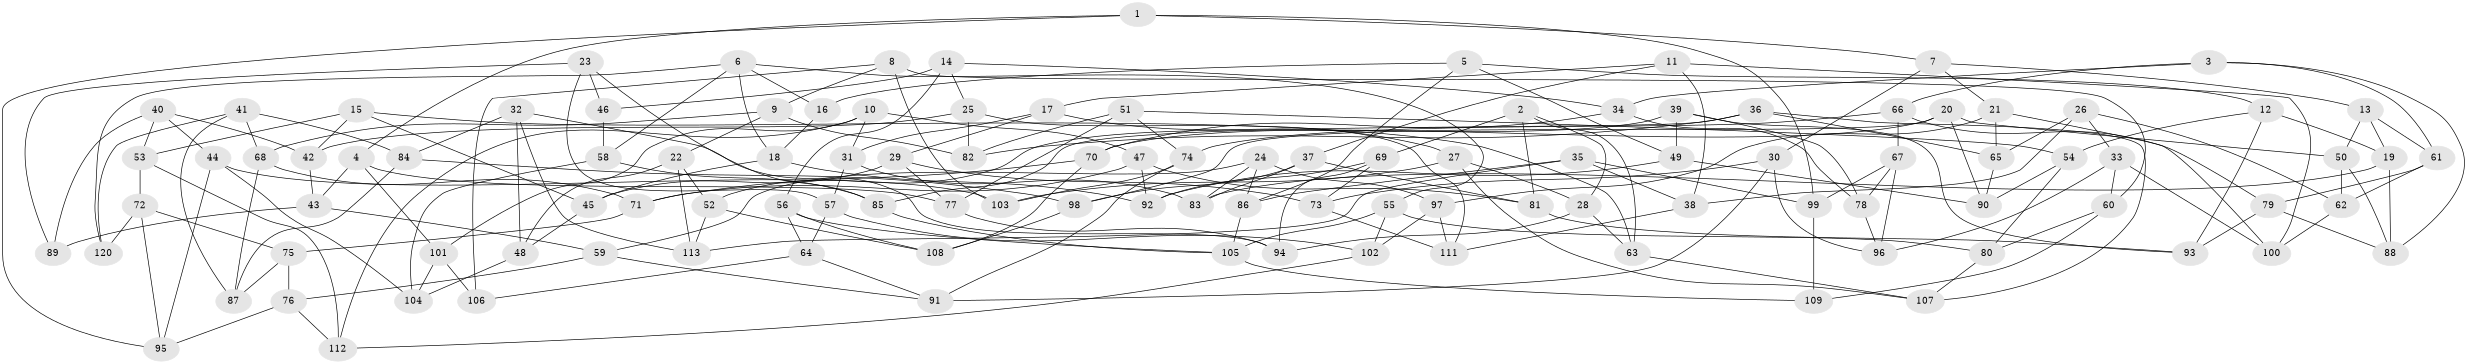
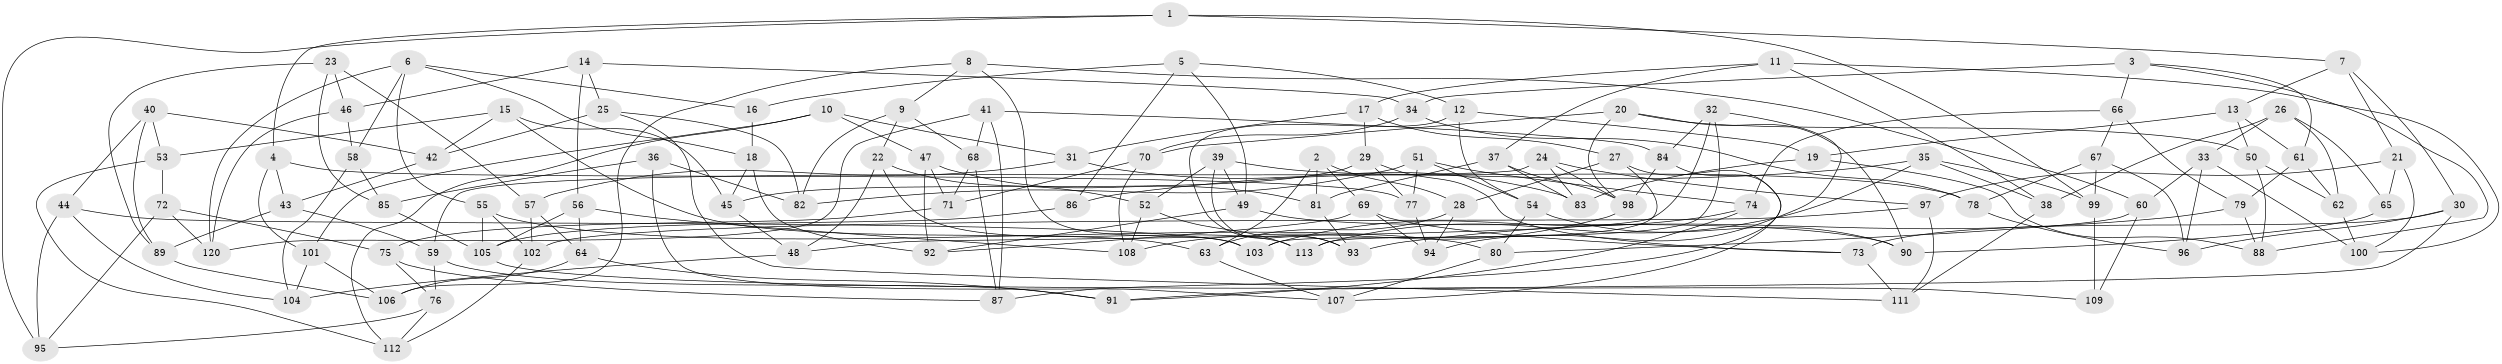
edge "36" -- "65": removed
edge "46" -- "120": added
edge "24" -- "86": now "24" -- "98"
edge "89" -- "106": added
